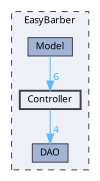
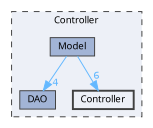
cluster "EasyBarber": label "EasyBarber" -> "Controller"
edge "Controller" -> "DAO": now "Model" -> "DAO"
